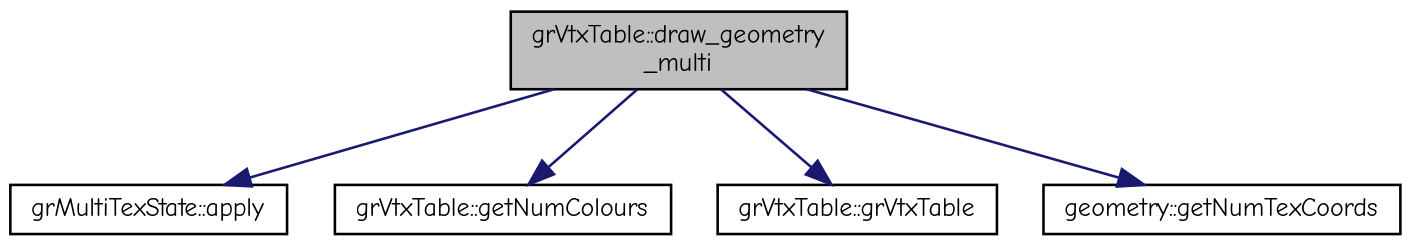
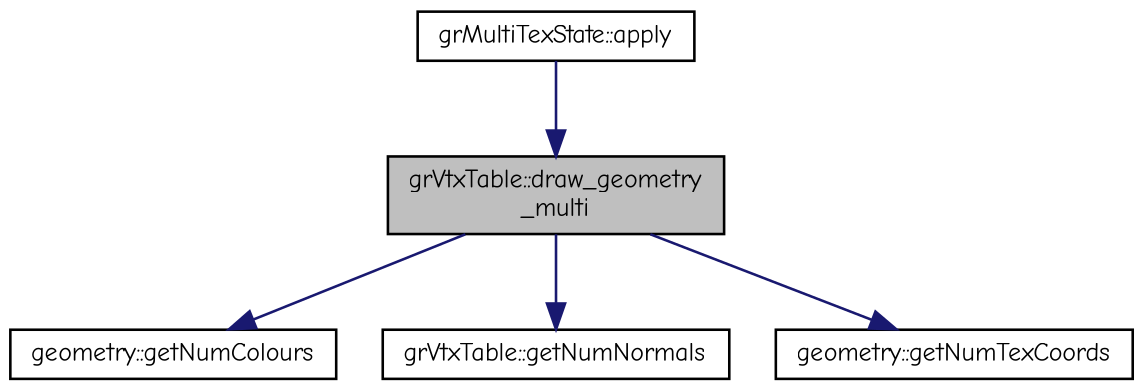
edge "grVtxTable::draw_geometry _multi" -> "grMultiTexState::apply": reversed
node "grVtxTable::getNumColours": label "grVtxTable::getNumColours" -> "geometry::getNumColours"
node "grVtxTable::grVtxTable": label "grVtxTable::grVtxTable" -> "grVtxTable::getNumNormals"
